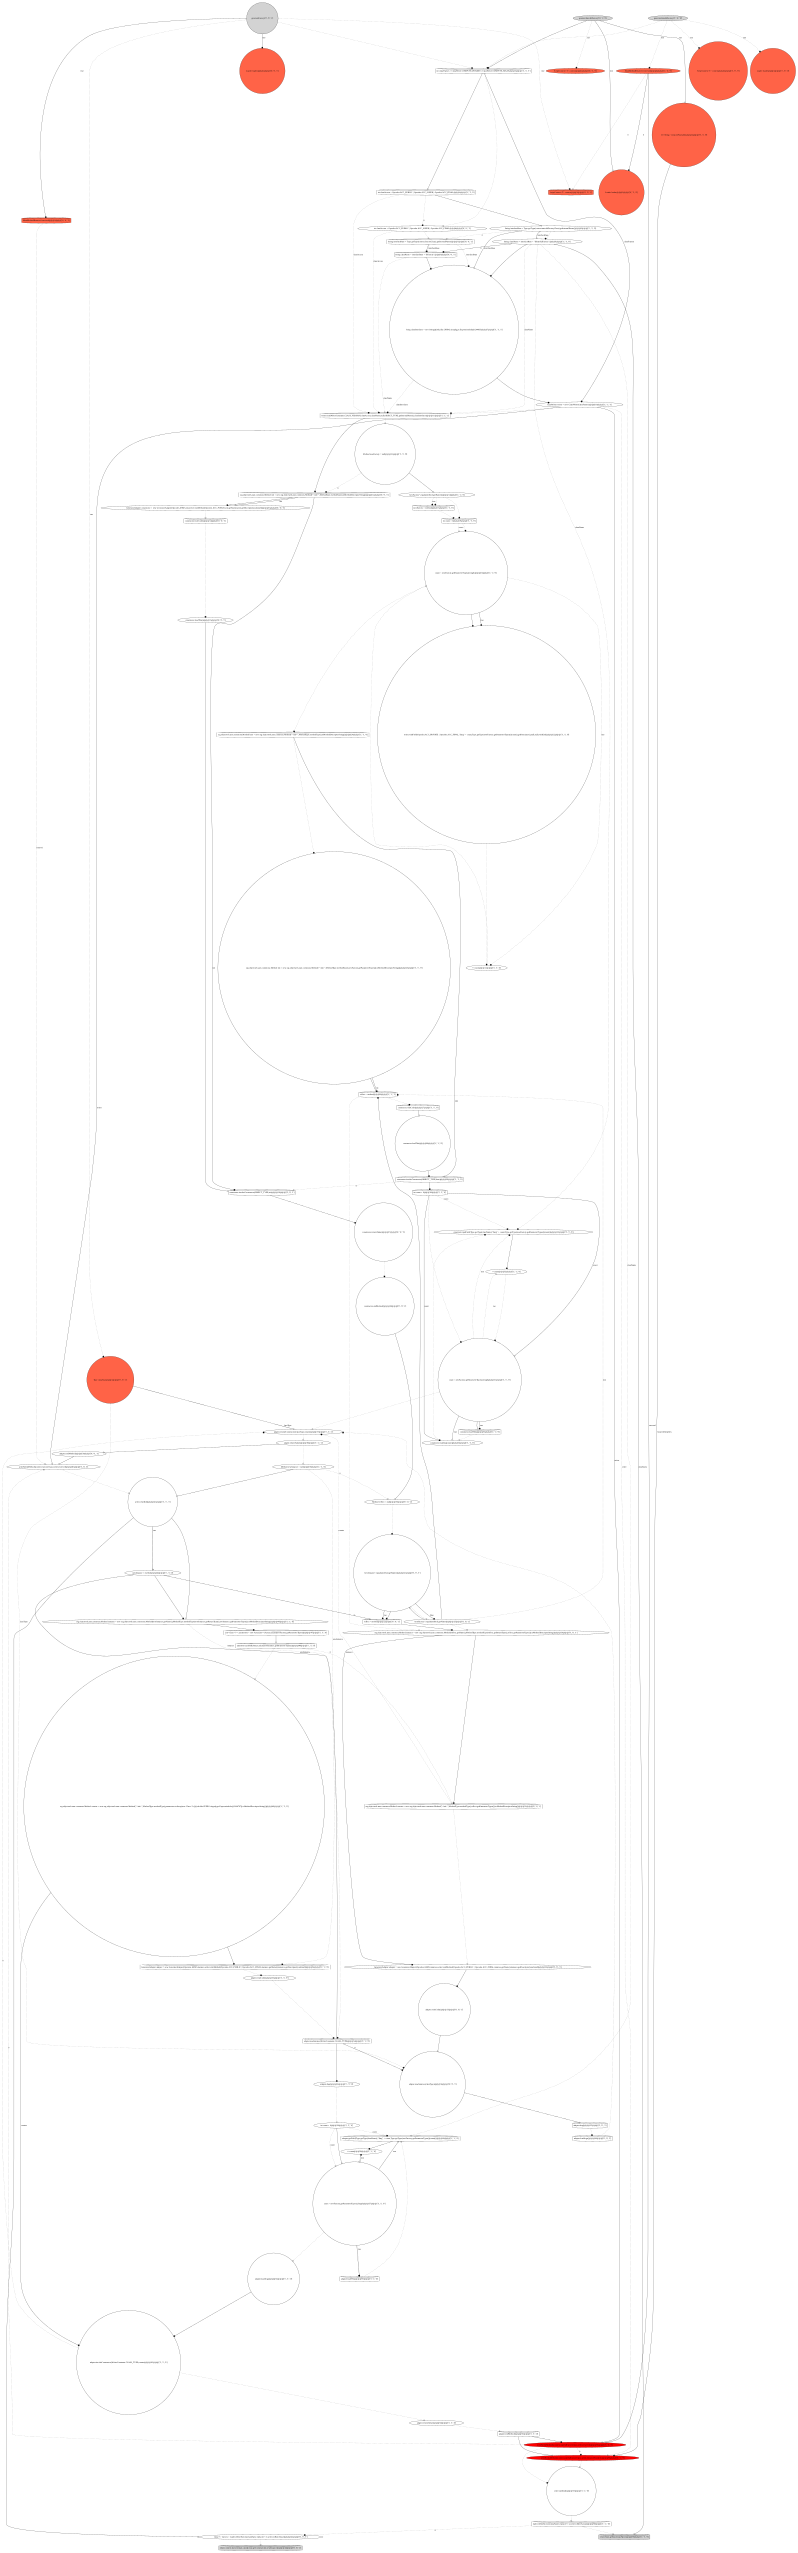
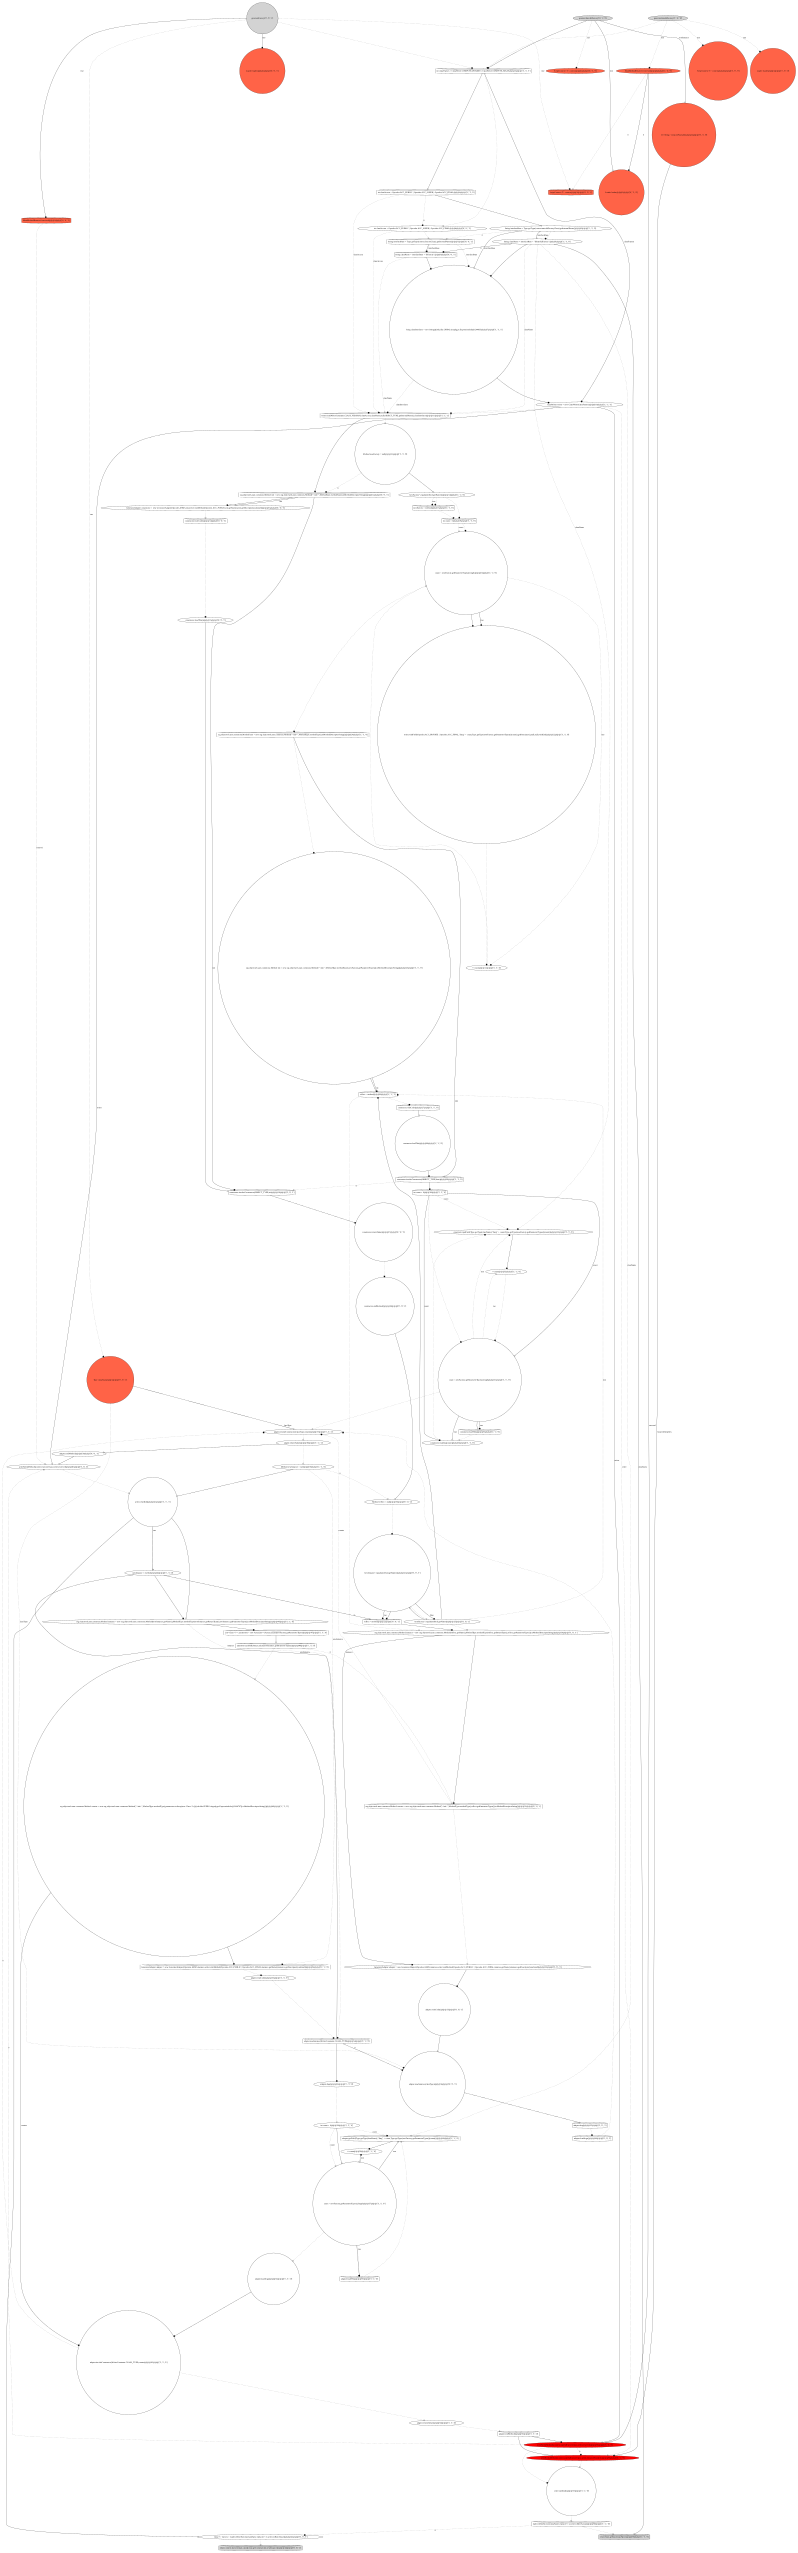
edge "generateStatefulFactory['0', '1', '0']" -> "Set<String> extractedVariables@@@2@@@['0', '1', '0']": label "true" -> "newInstance"
